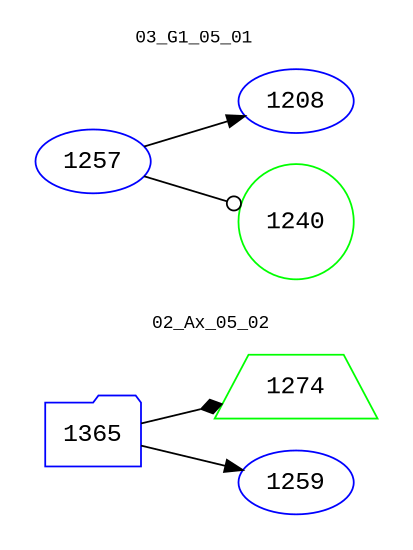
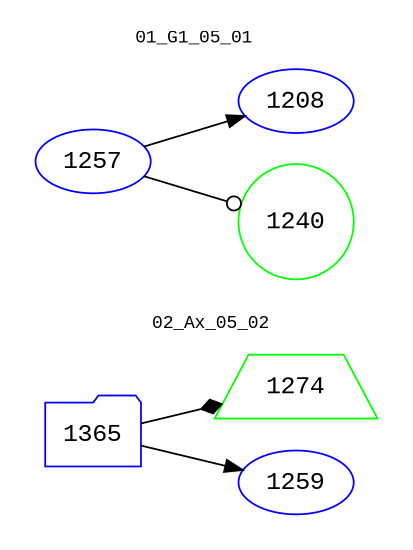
cluster "03_G1_05_01": label "03_G1_05_01" -> "01_G1_05_01"
